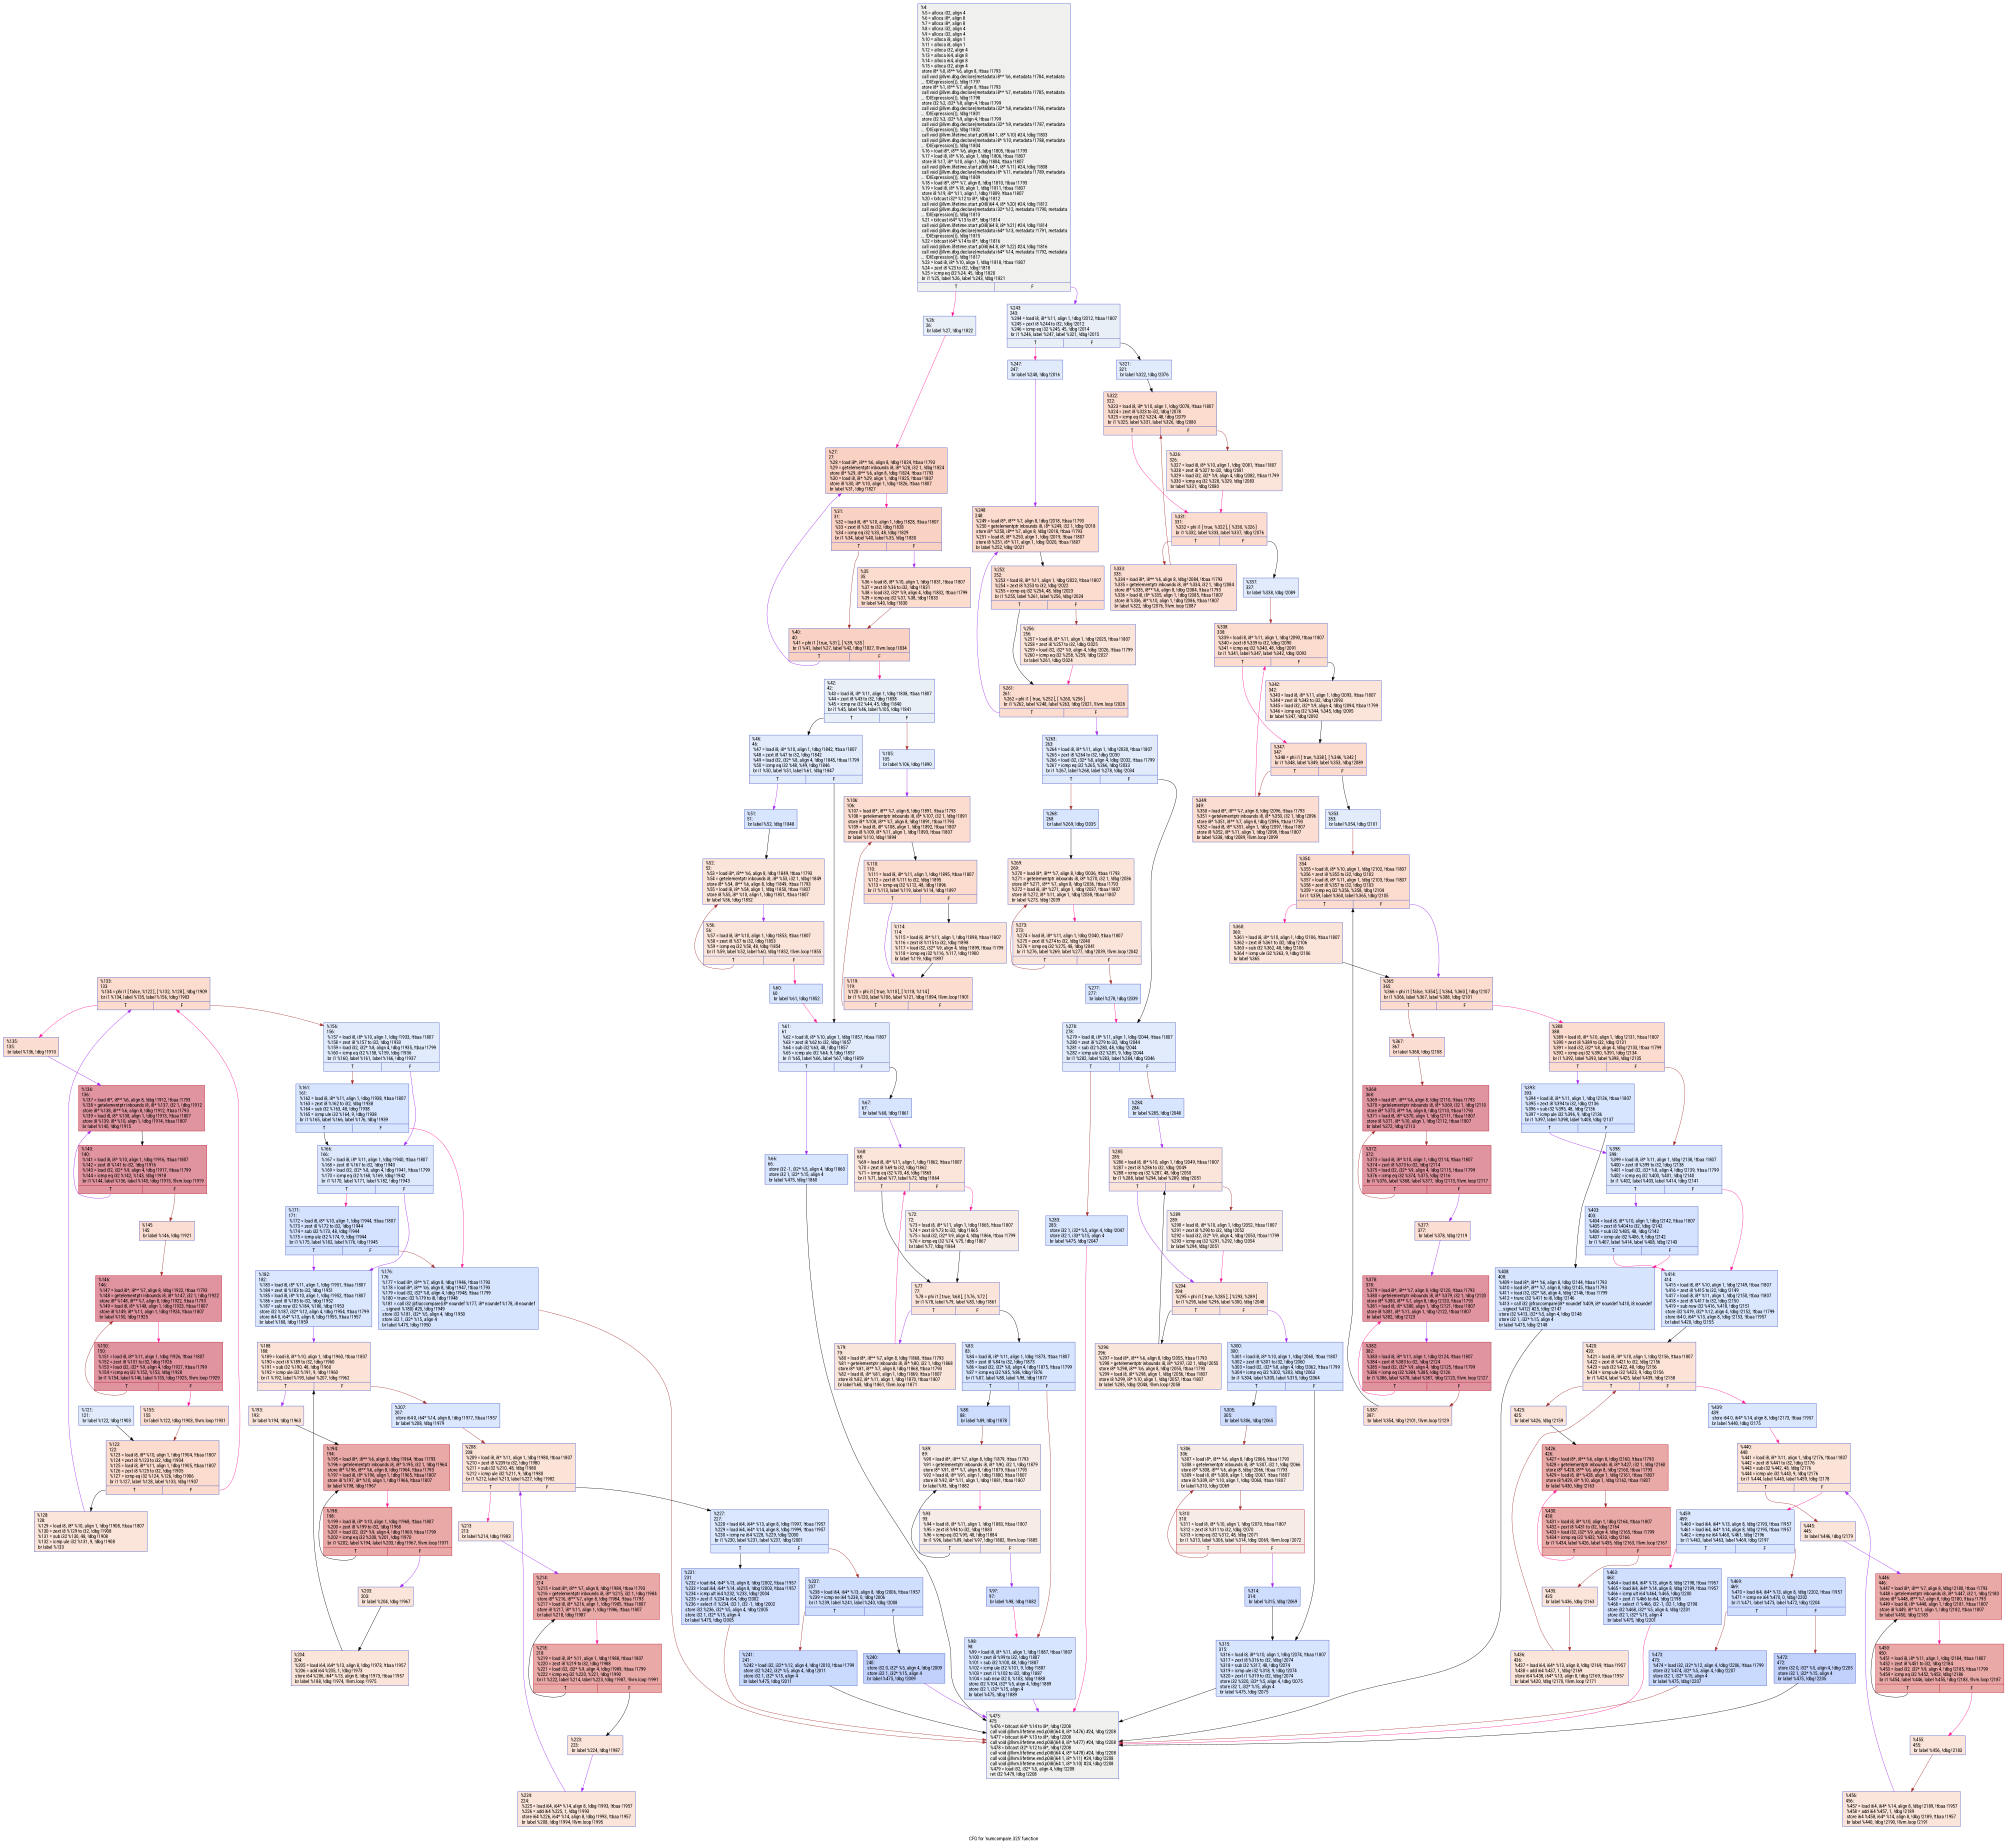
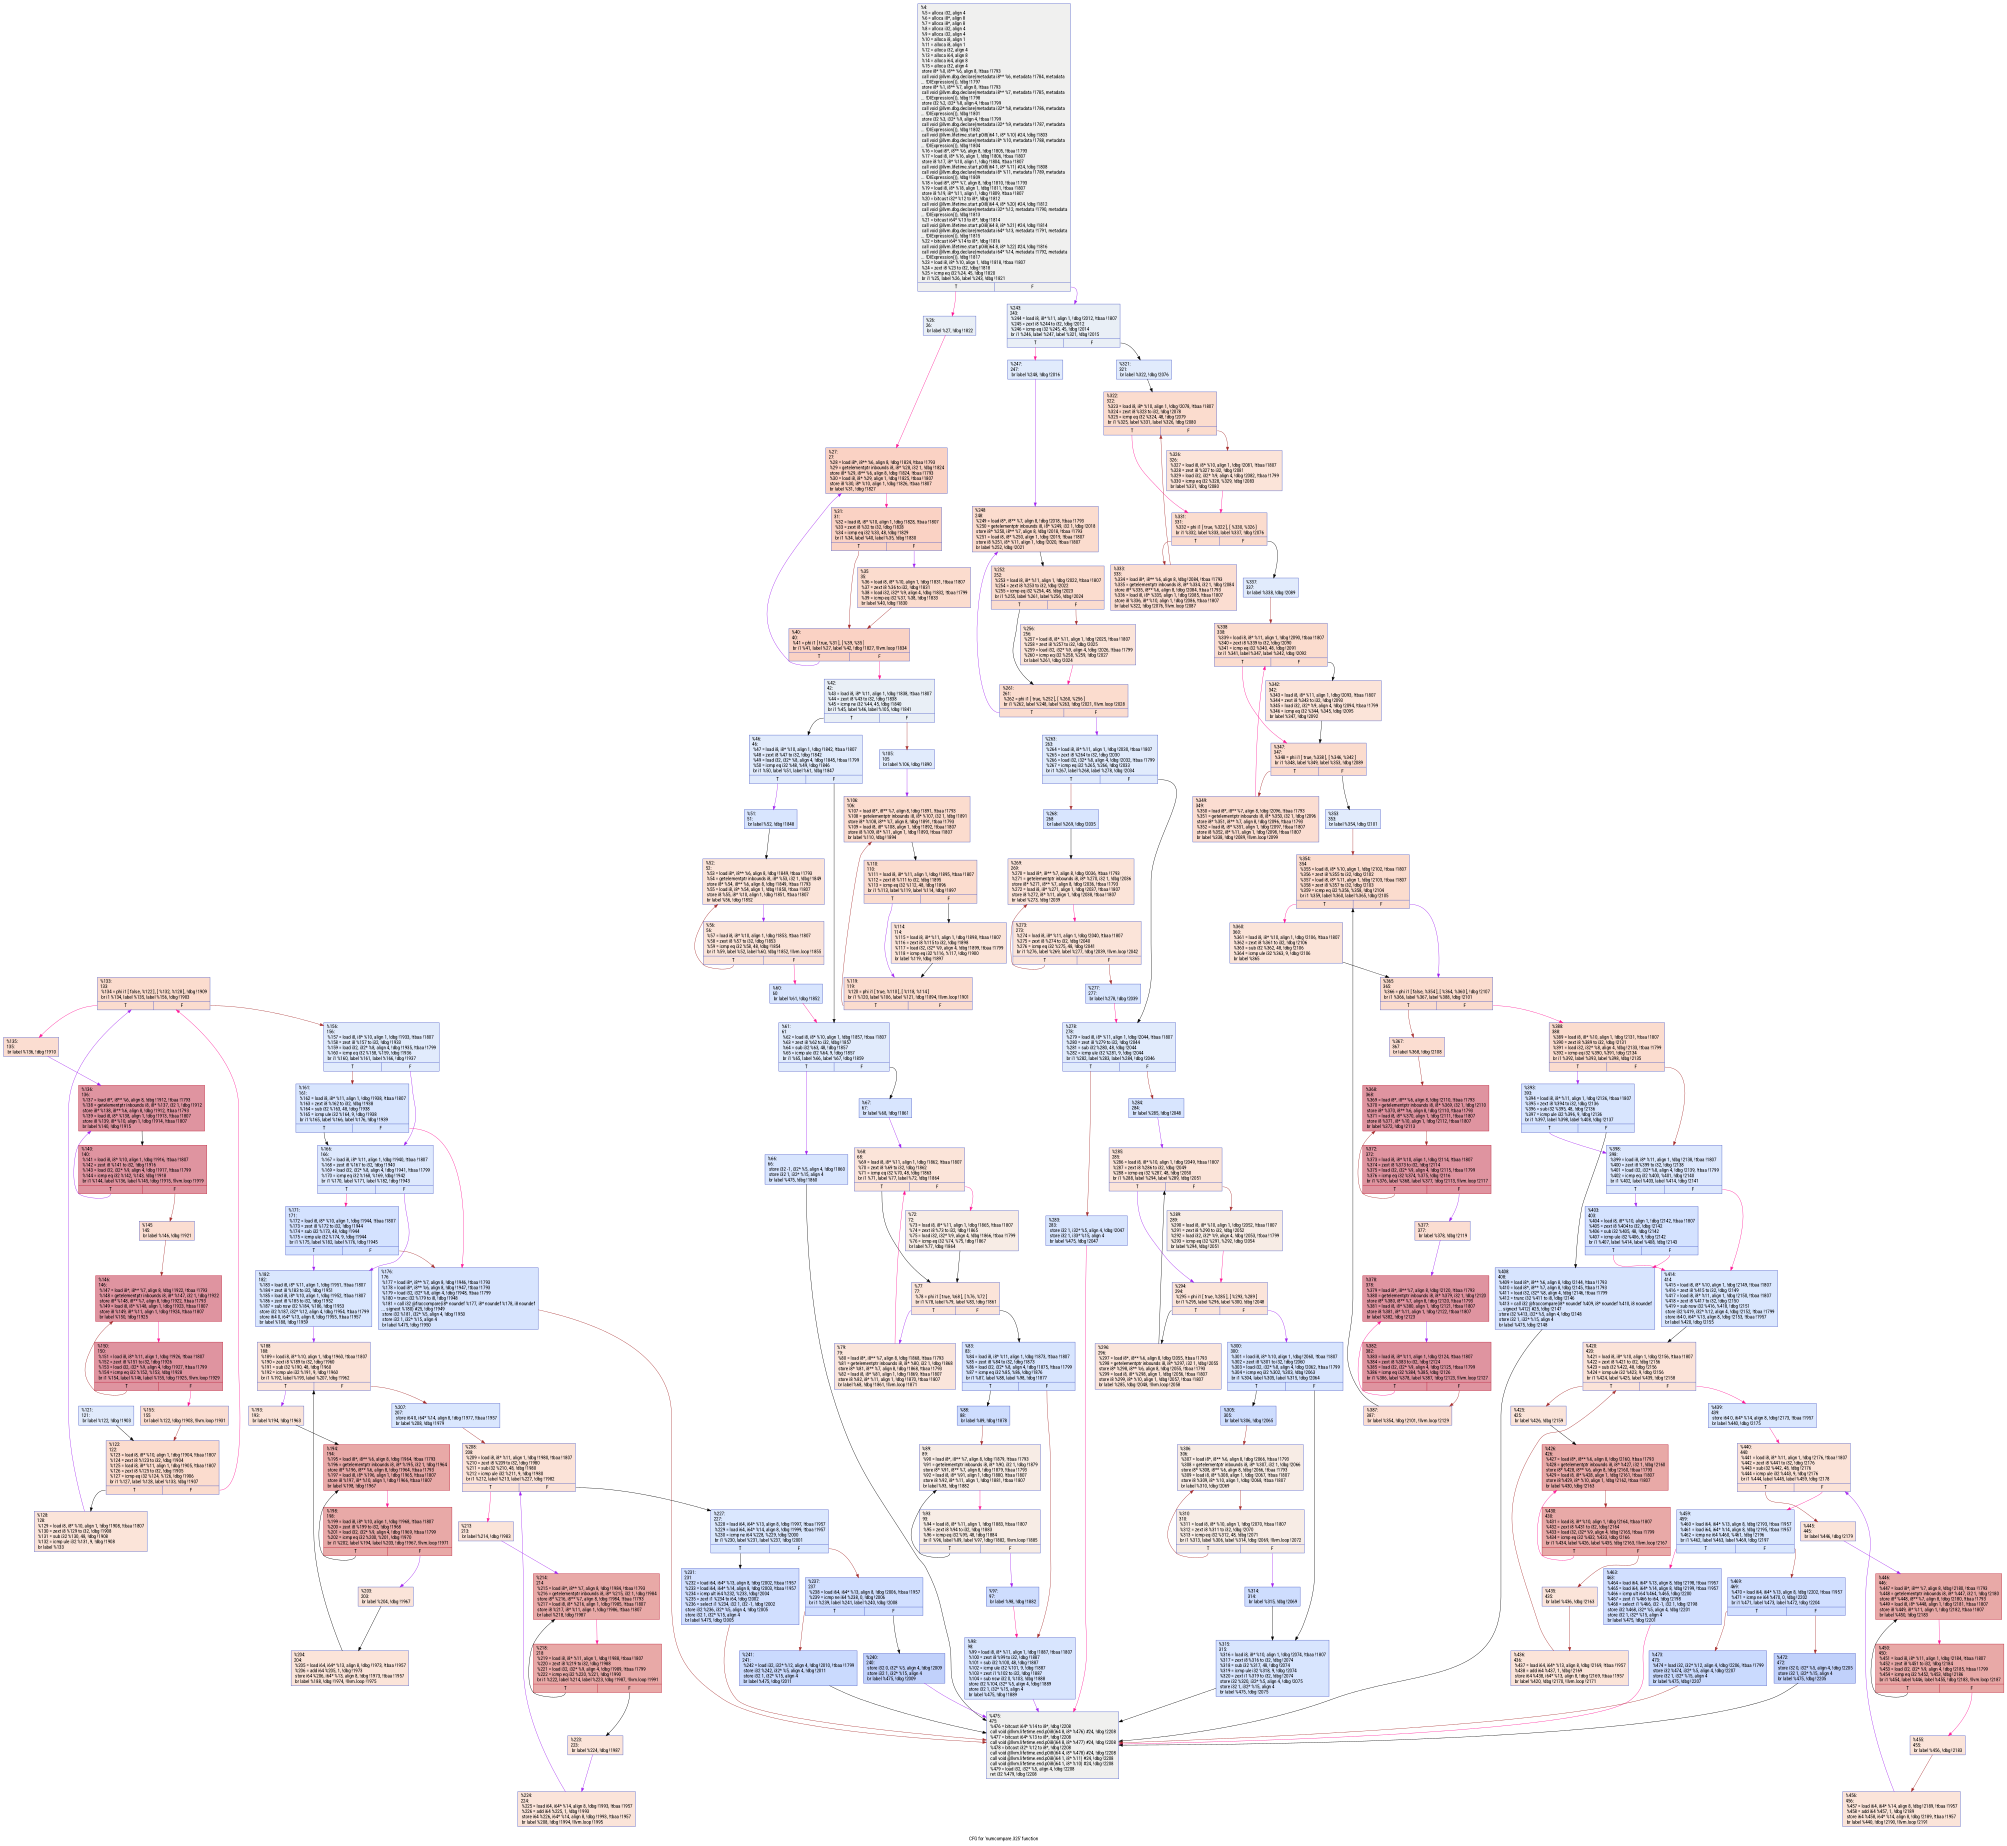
node "%310:": color #b70d28ff -> #3d50c3ff
